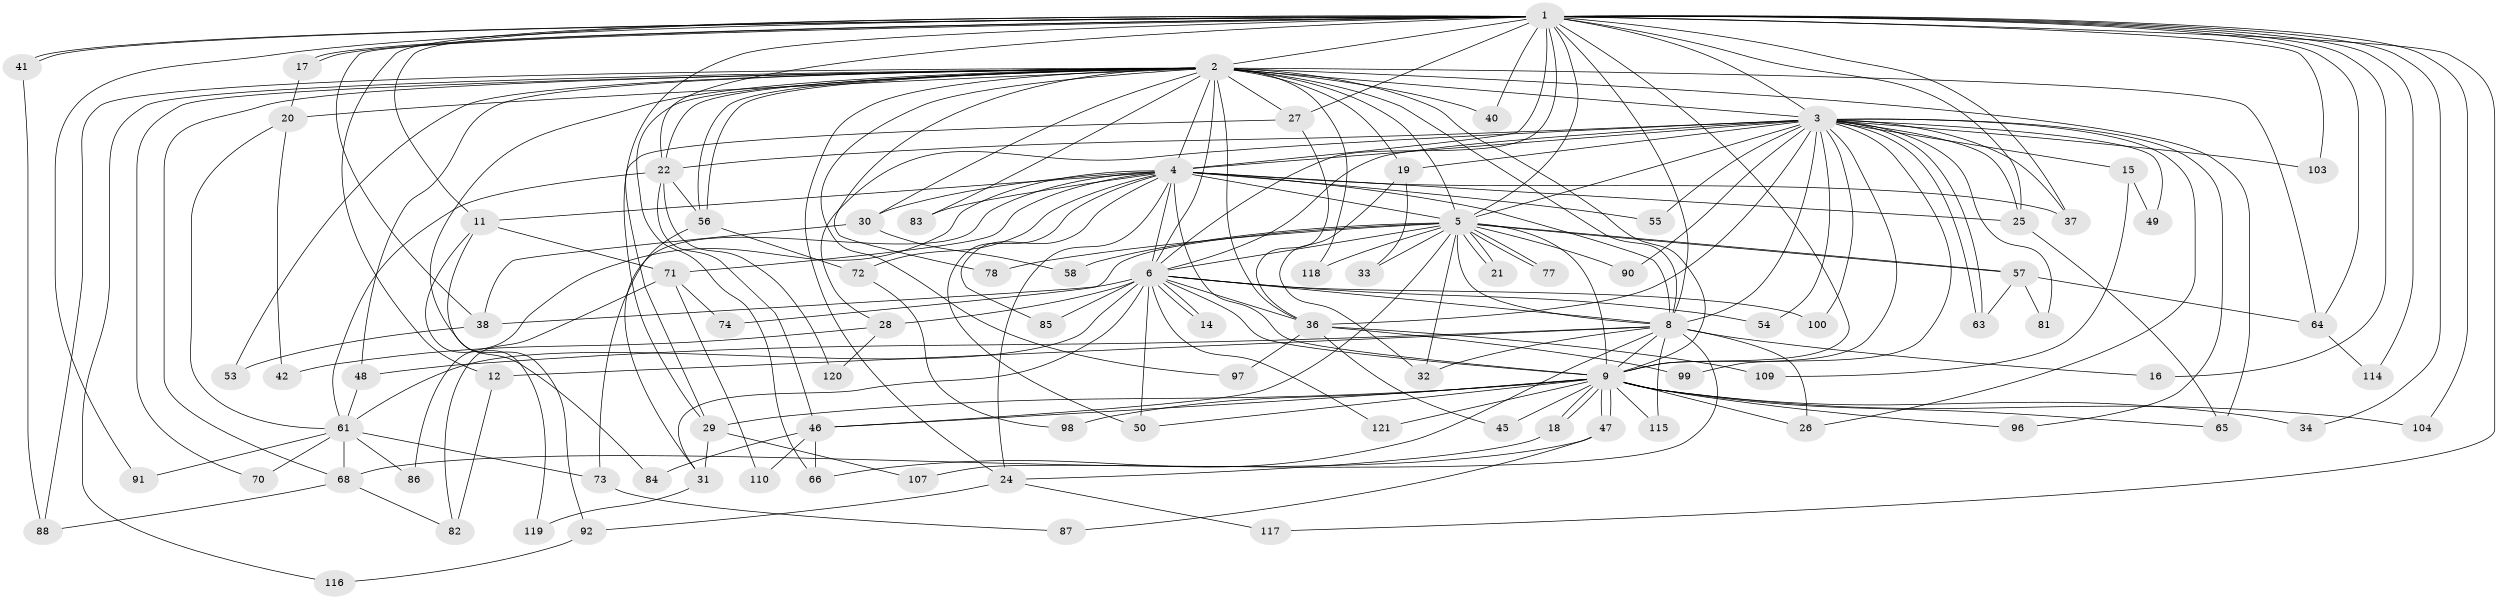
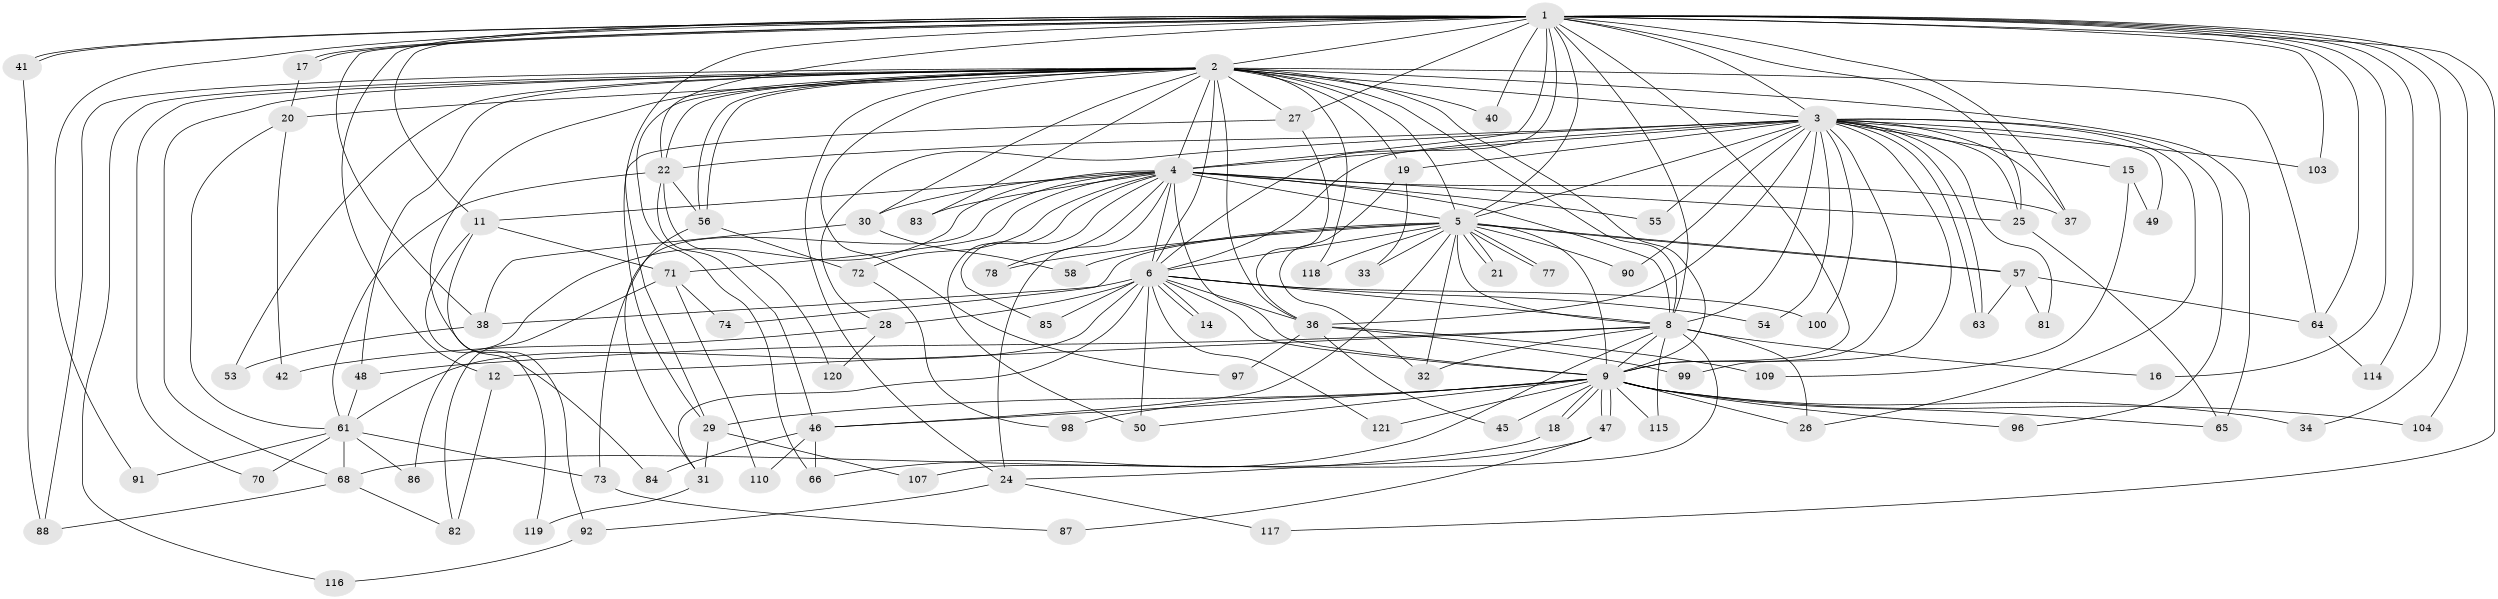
edge "2" -- "78": now "4" -- "78"
